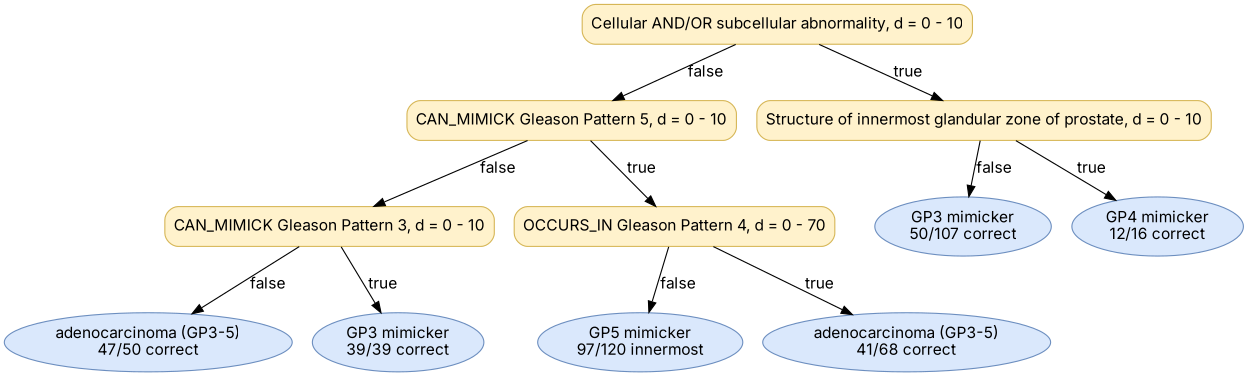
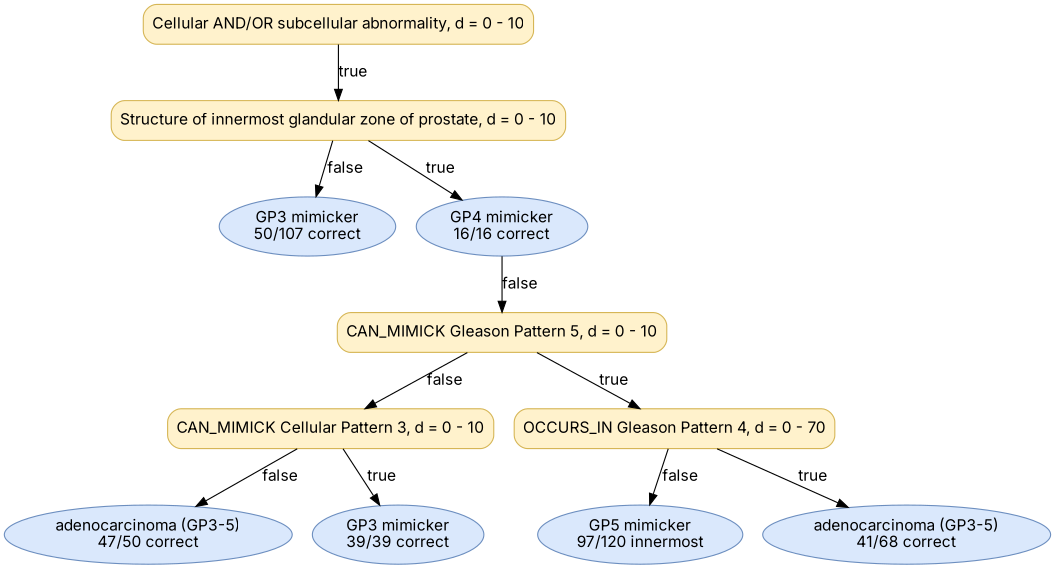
edge "Cellular AND/OR subcellular abnormality, d = 0 - 10" -> "CAN_MIMICK Gleason Pattern 5, d = 0 - 10": now "GP4 mimicker" -> "CAN_MIMICK Gleason Pattern 5, d = 0 - 10"
node "CAN_MIMICK Gleason Pattern 3, d = 0 - 10": label "CAN_MIMICK Gleason Pattern 3, d = 0 - 10" -> "CAN_MIMICK Cellular Pattern 3, d = 0 - 10"
node "GP4 mimicker": text "12/16 correct" -> "16/16 correct"
